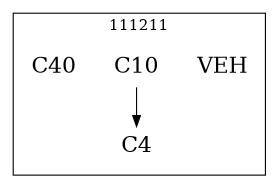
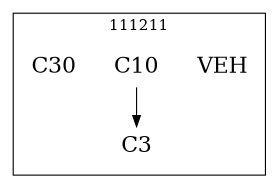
node "C40": label "C40" -> "C30"
node "C4": label "C4" -> "C3"
